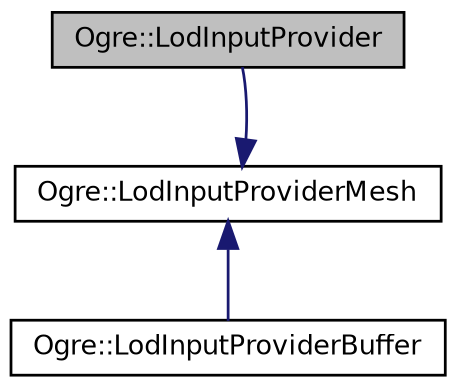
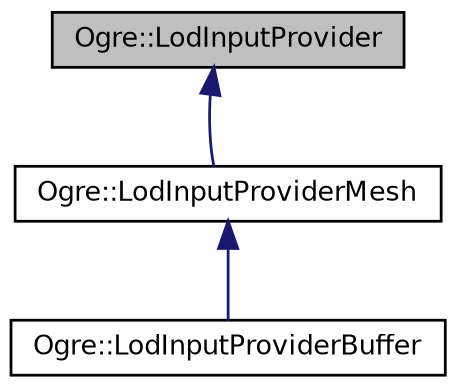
edge "Ogre::LodInputProvider" -> "Ogre::LodInputProviderMesh": reversed
